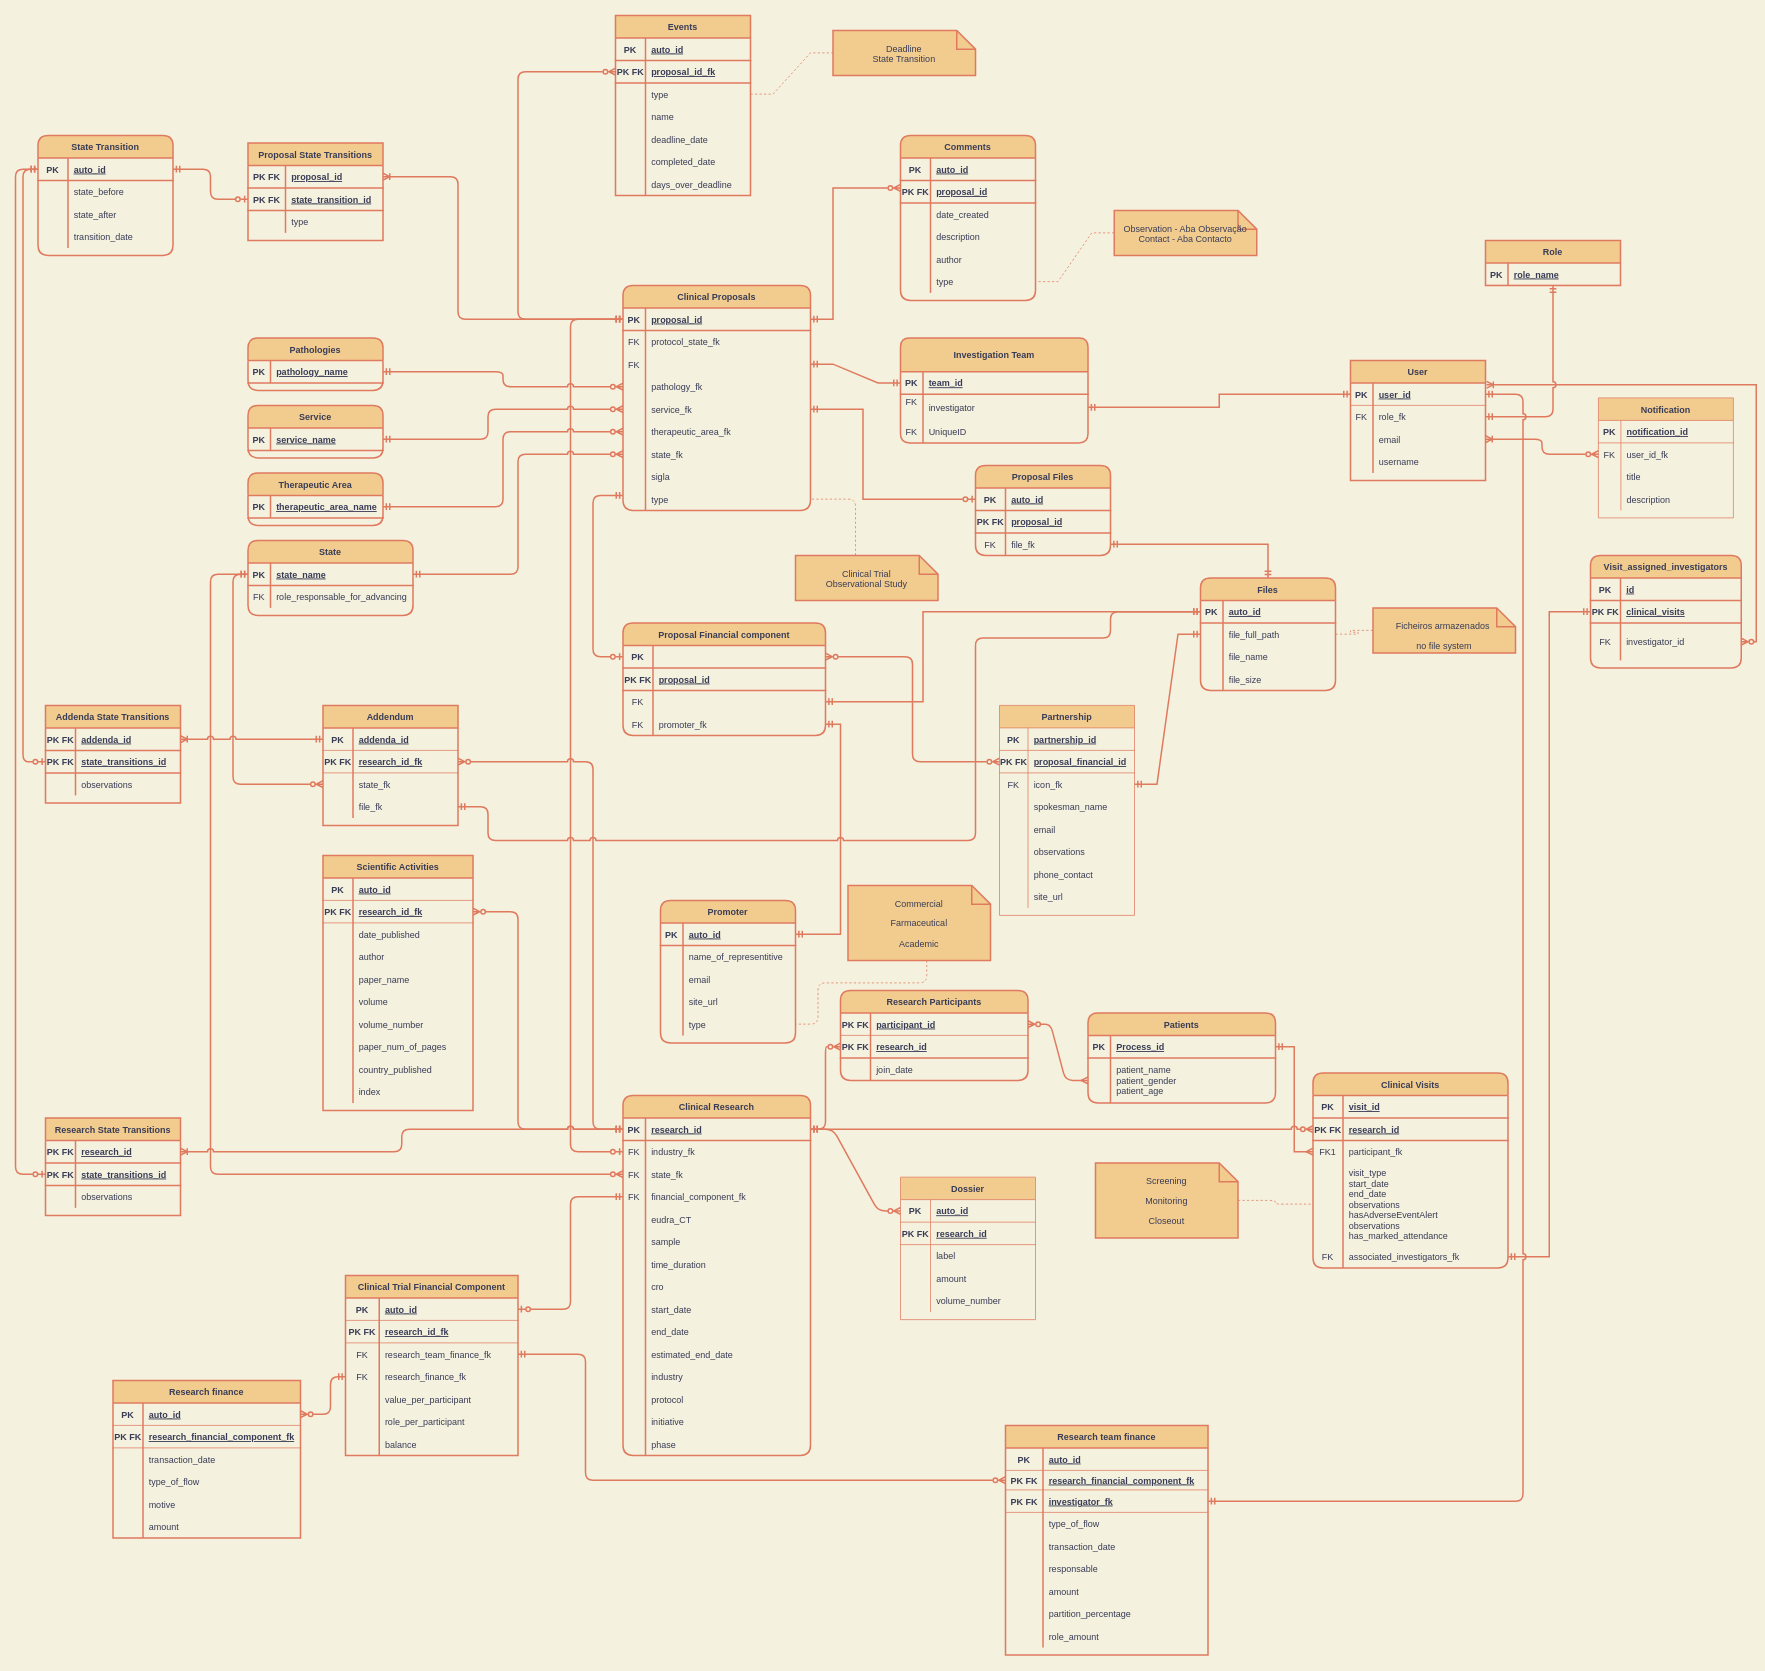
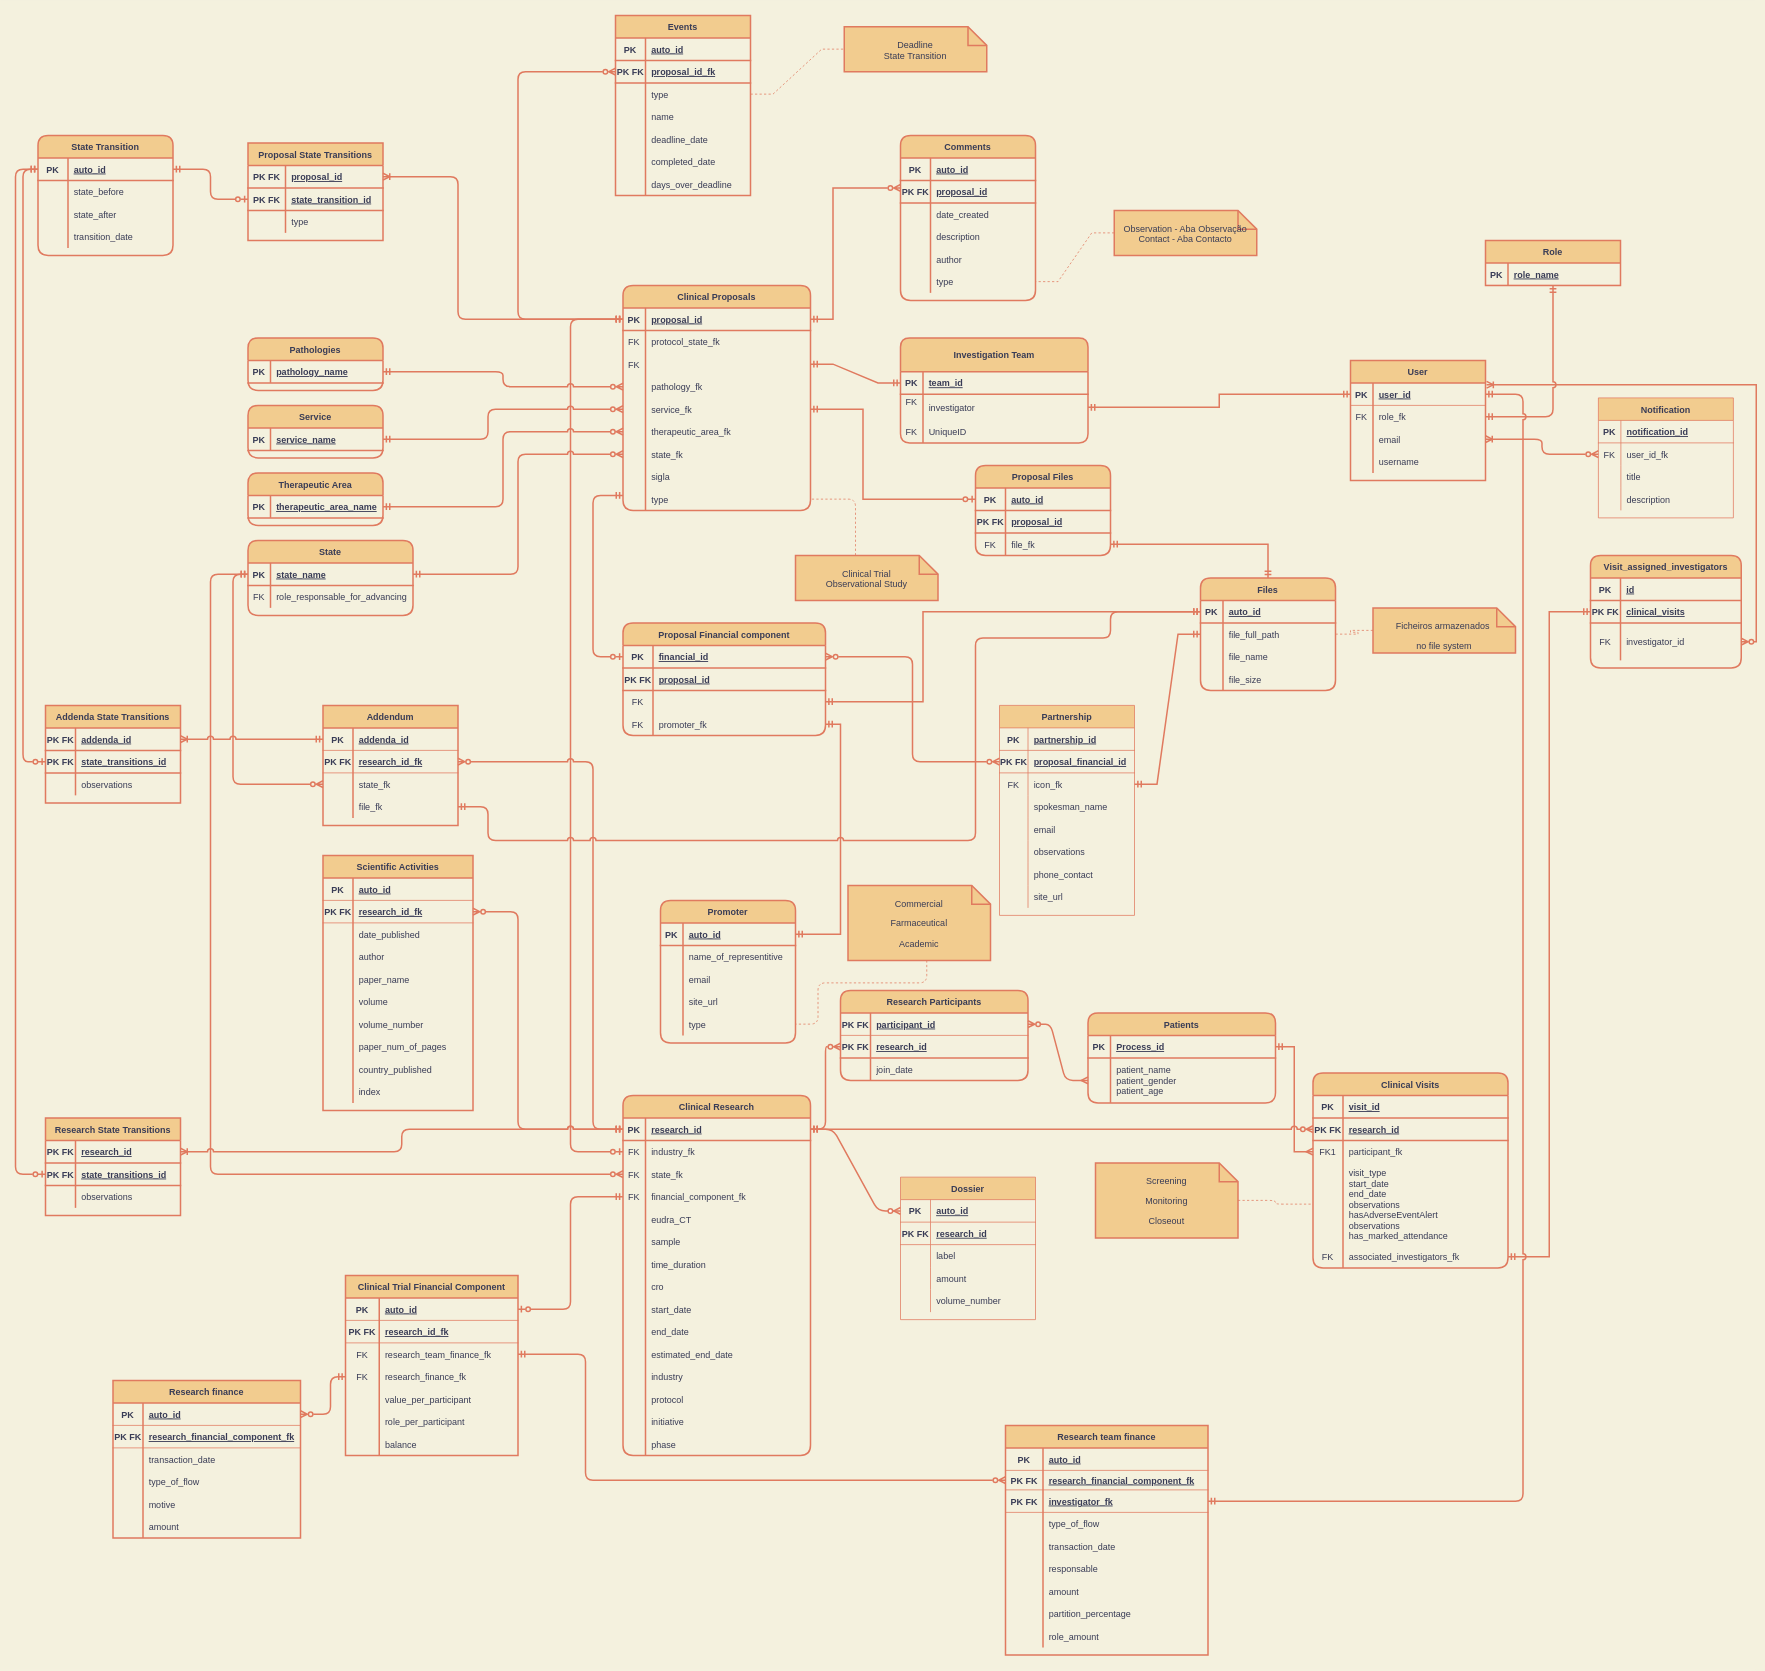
node "Deadline State Transition": moved (904, 53) -> (915, 49)
node "financial_id": added
